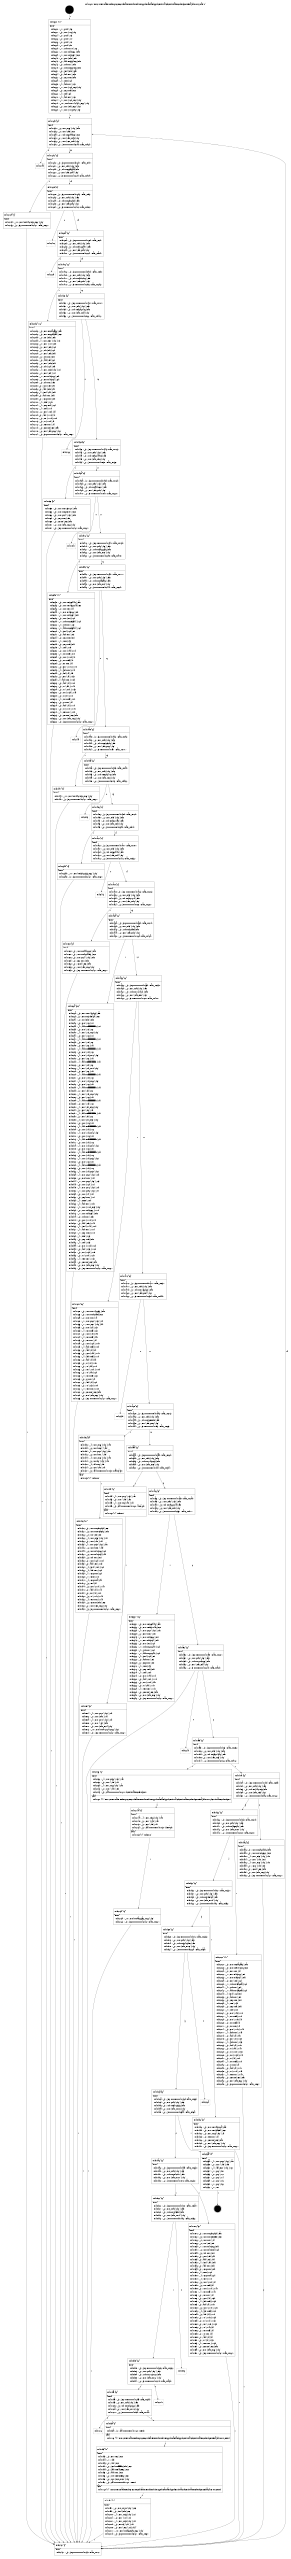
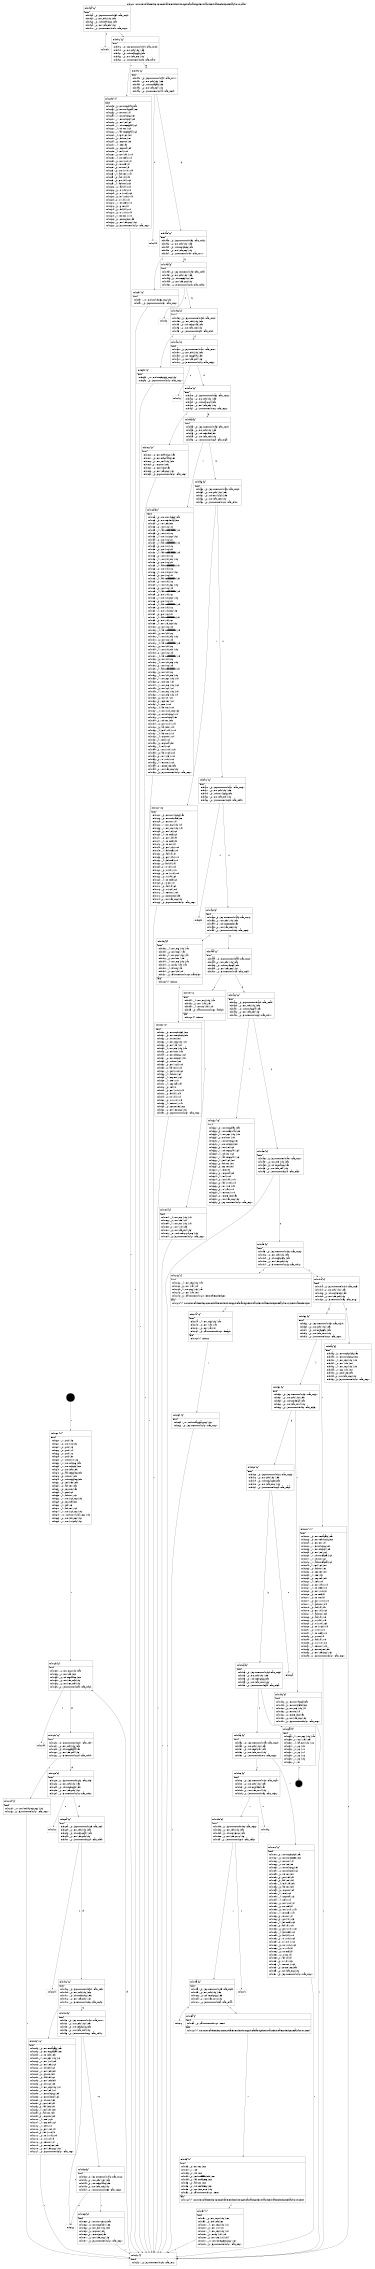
edge "0x40193e [28]" -> "0x40195a [28]": now "0x40193e [28]" -> "0x402168"
node "0x40224b": removed
